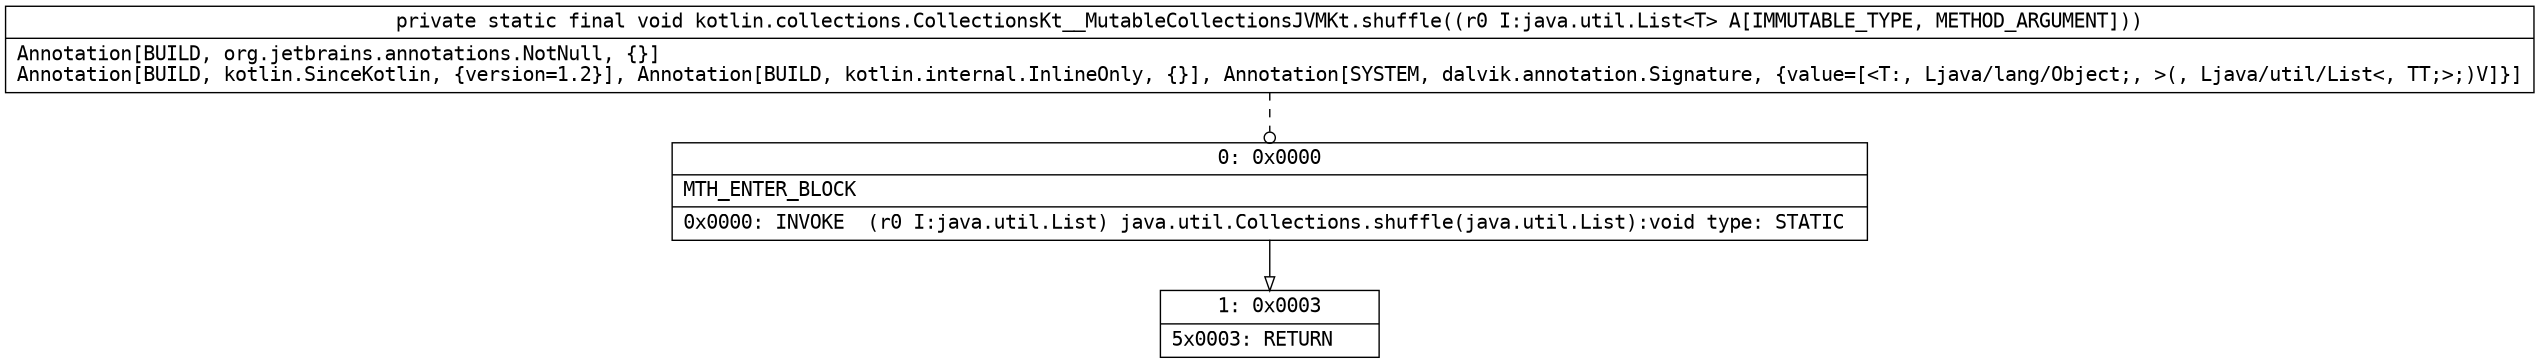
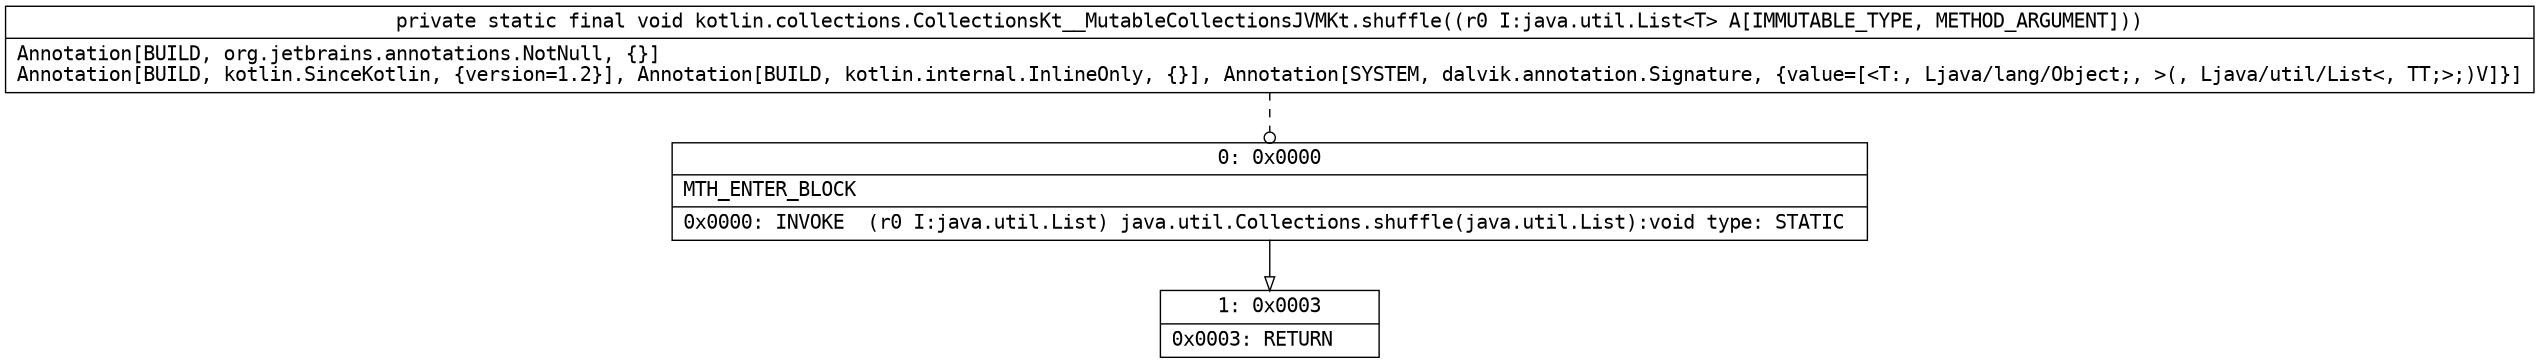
node "1: 0x0003": text "5x0003: RETURN" -> "0x0003: RETURN"
